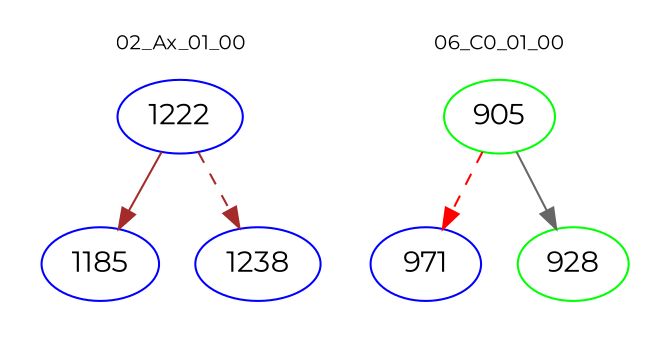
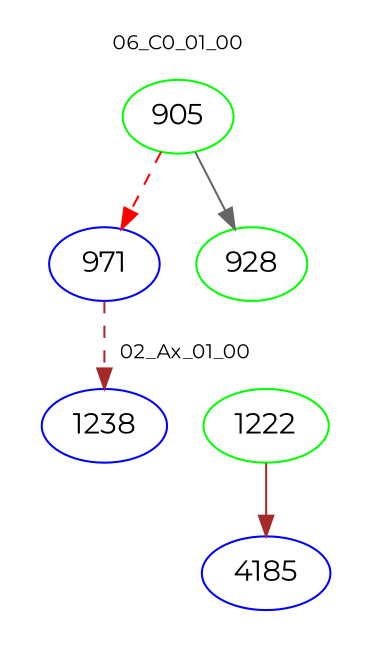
node "1222": color blue -> green
edge "1222" -> "1238": now "971" -> "1238"
node "1185": label "1185" -> "4185"
